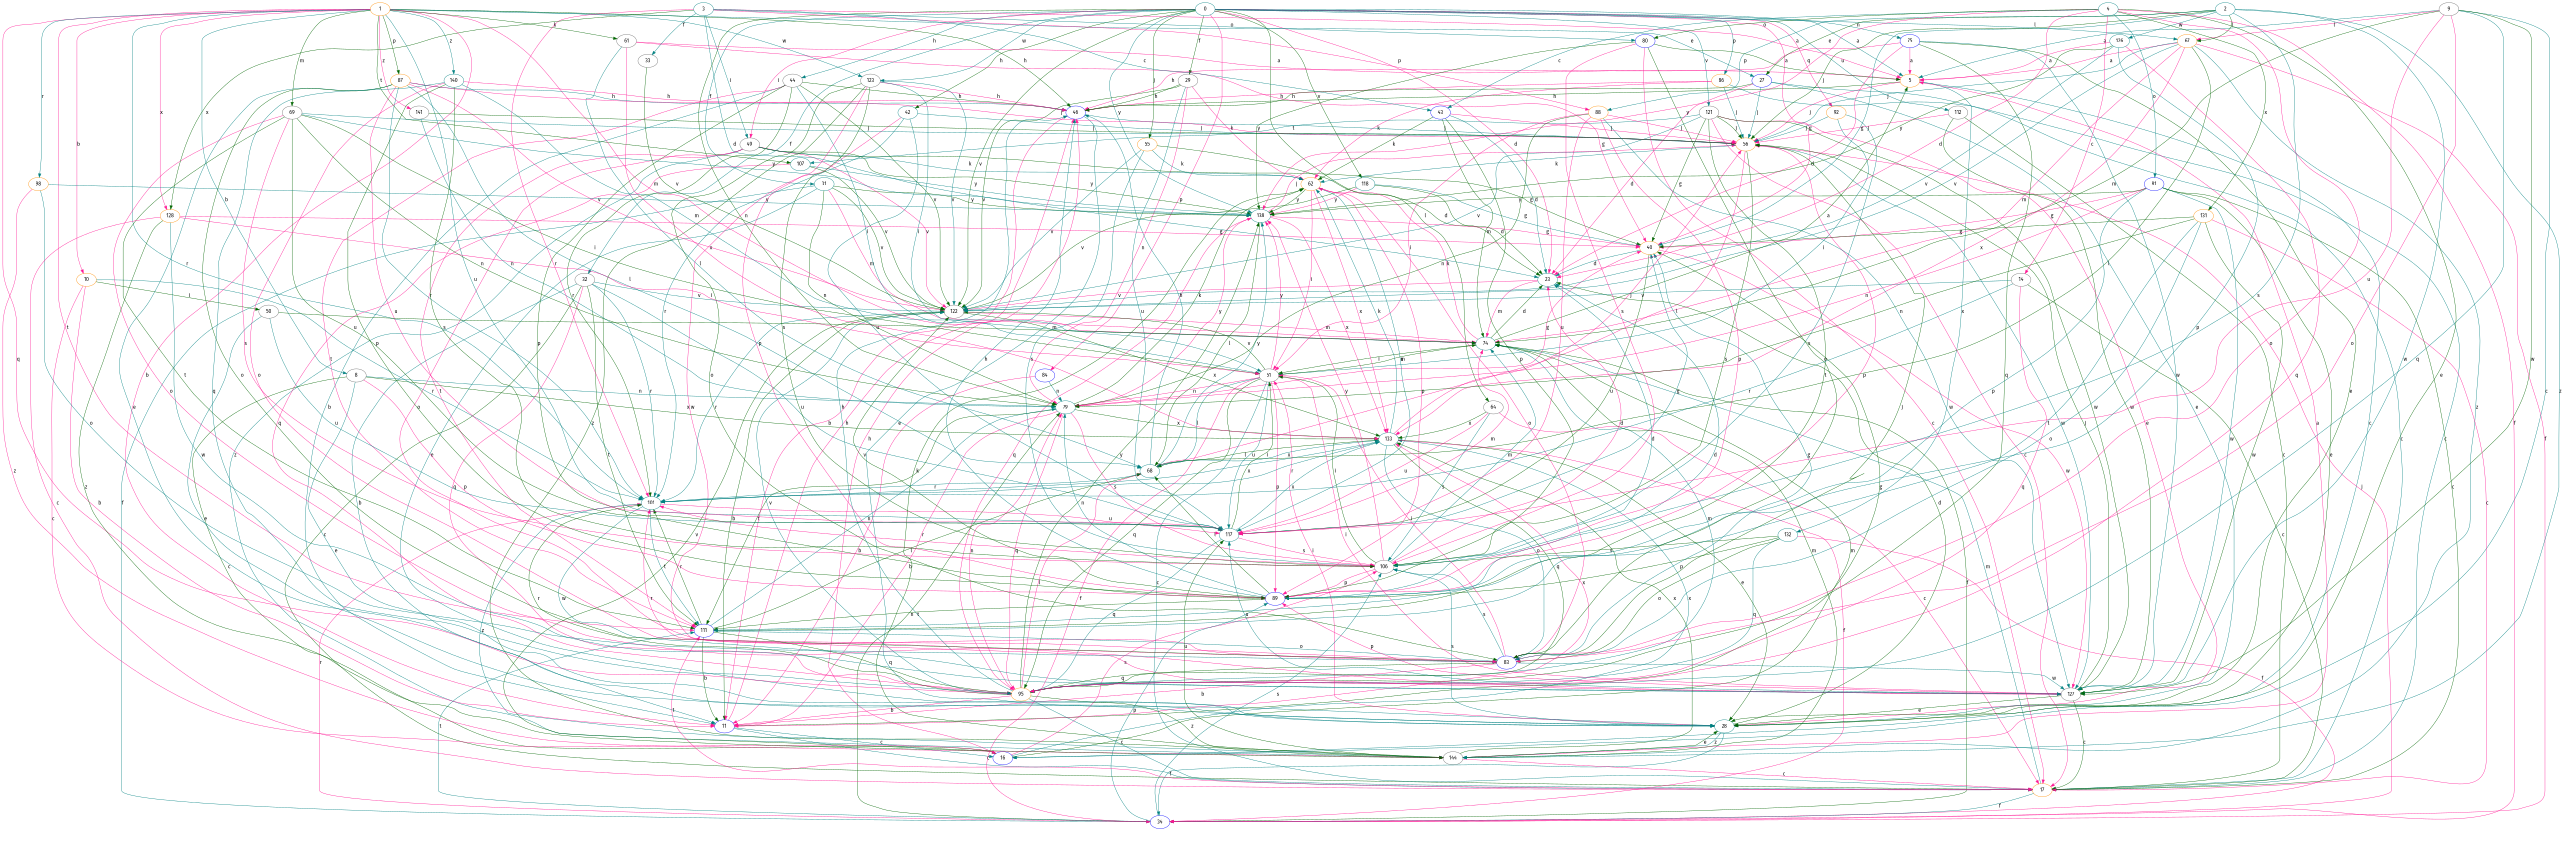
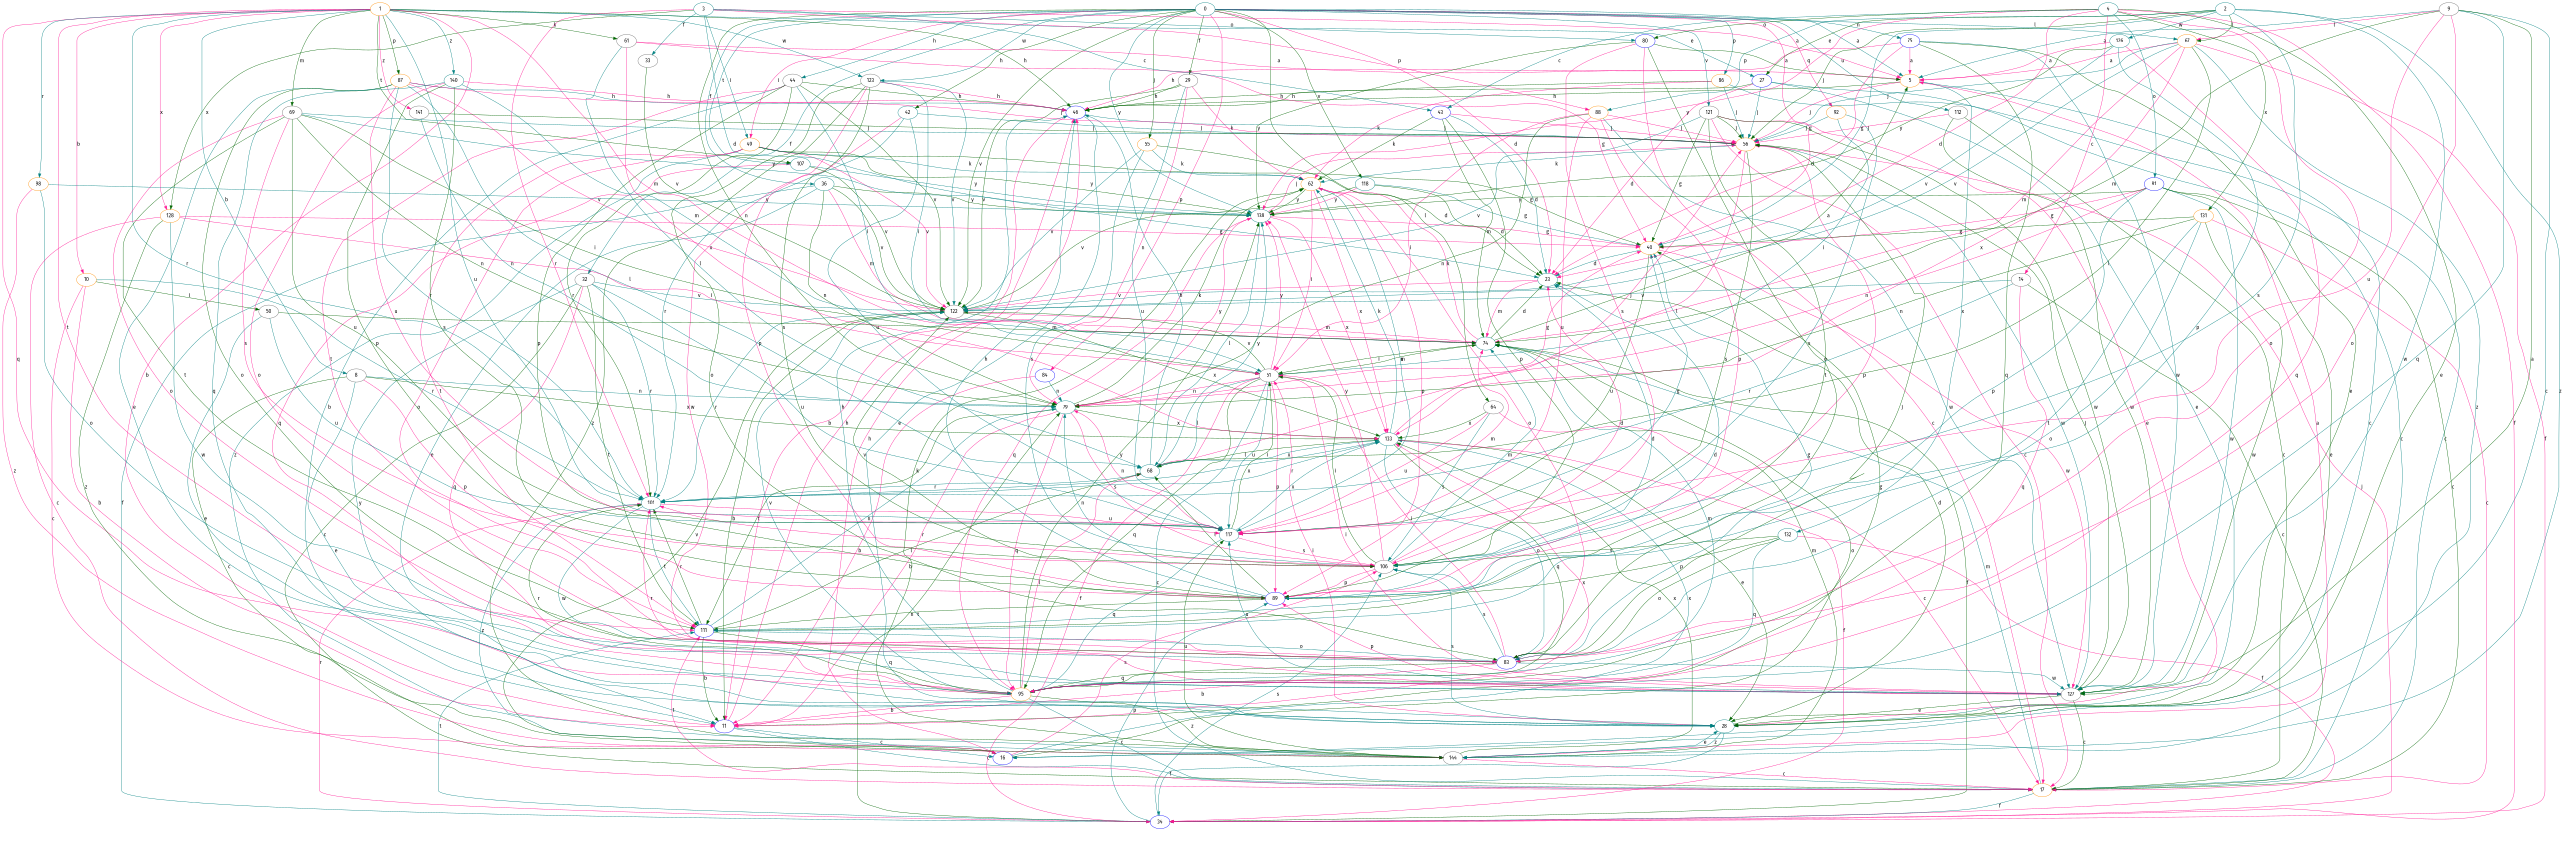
edge "86" -> "46": color deeppink -> darkgreen
edge "121" -> "107": now "0" -> "107"
node "49": color gray40 -> darkorange
node "31": label "31" -> "36"
edge "138" -> "68": color darkgreen -> teal
edge "9" -> "127": label "w" -> "a"
edge "32" -> "11": label "b" -> "y"
edge "95" -> "79": now "117" -> "79"
edge "16" -> "74": label "m" -> "o"
edge "144" -> "28": color darkgreen -> teal
